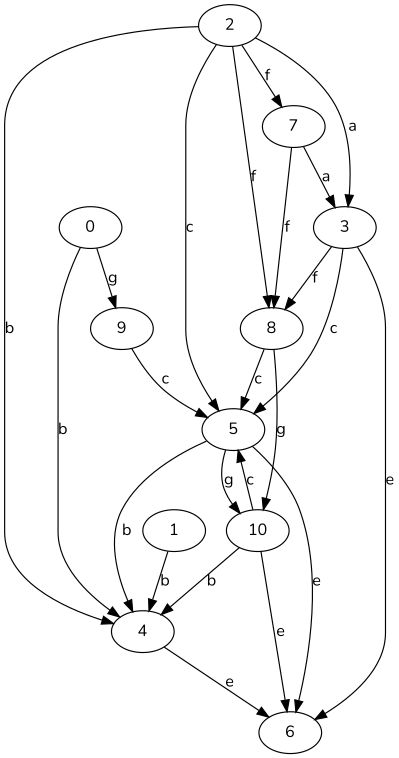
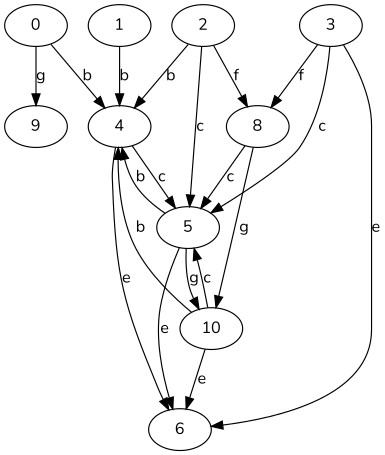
edge "2" -> "3": removed, label "a"
node "7": removed
edge "9" -> "5": now "4" -> "5"
